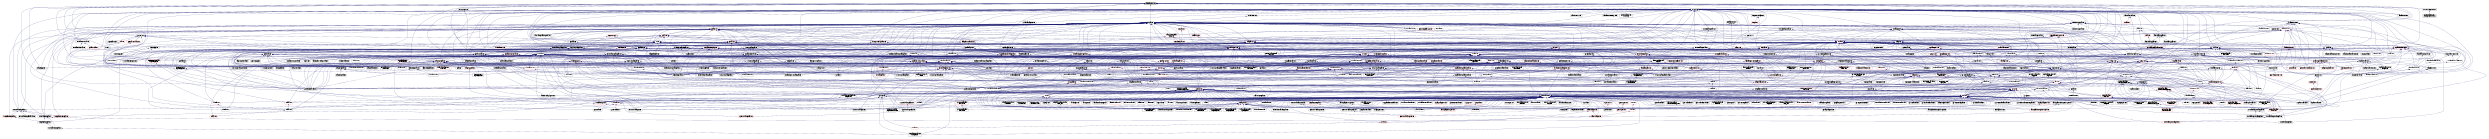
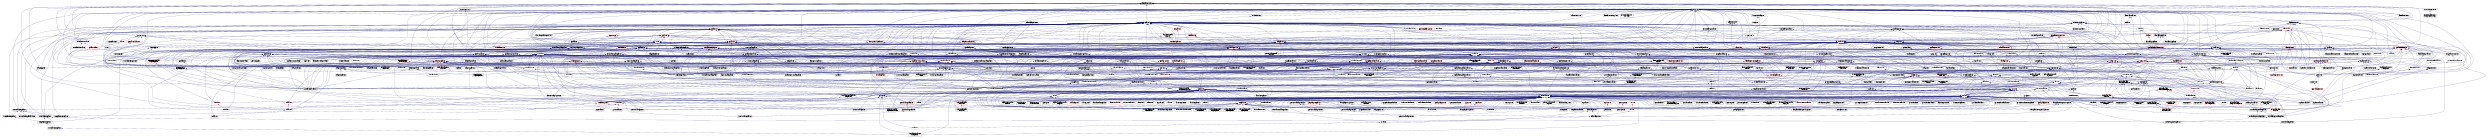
node "symbol_namespace_server.cpp": label "symbol_namespace_server.cpp" -> "symbol_main_server.cpp"
node "query.cpp": label "query.cpp" -> "broadcast.cpp"
